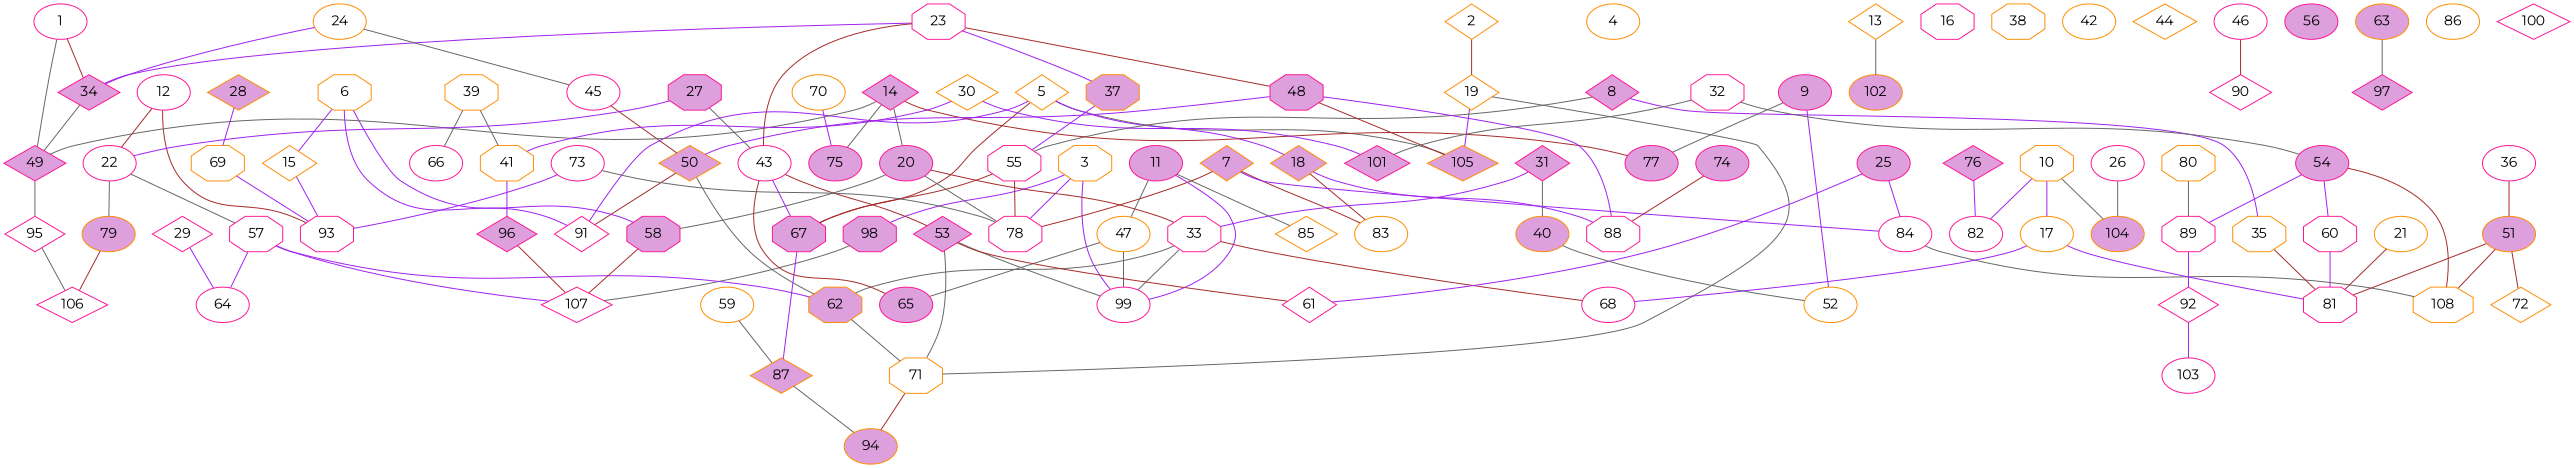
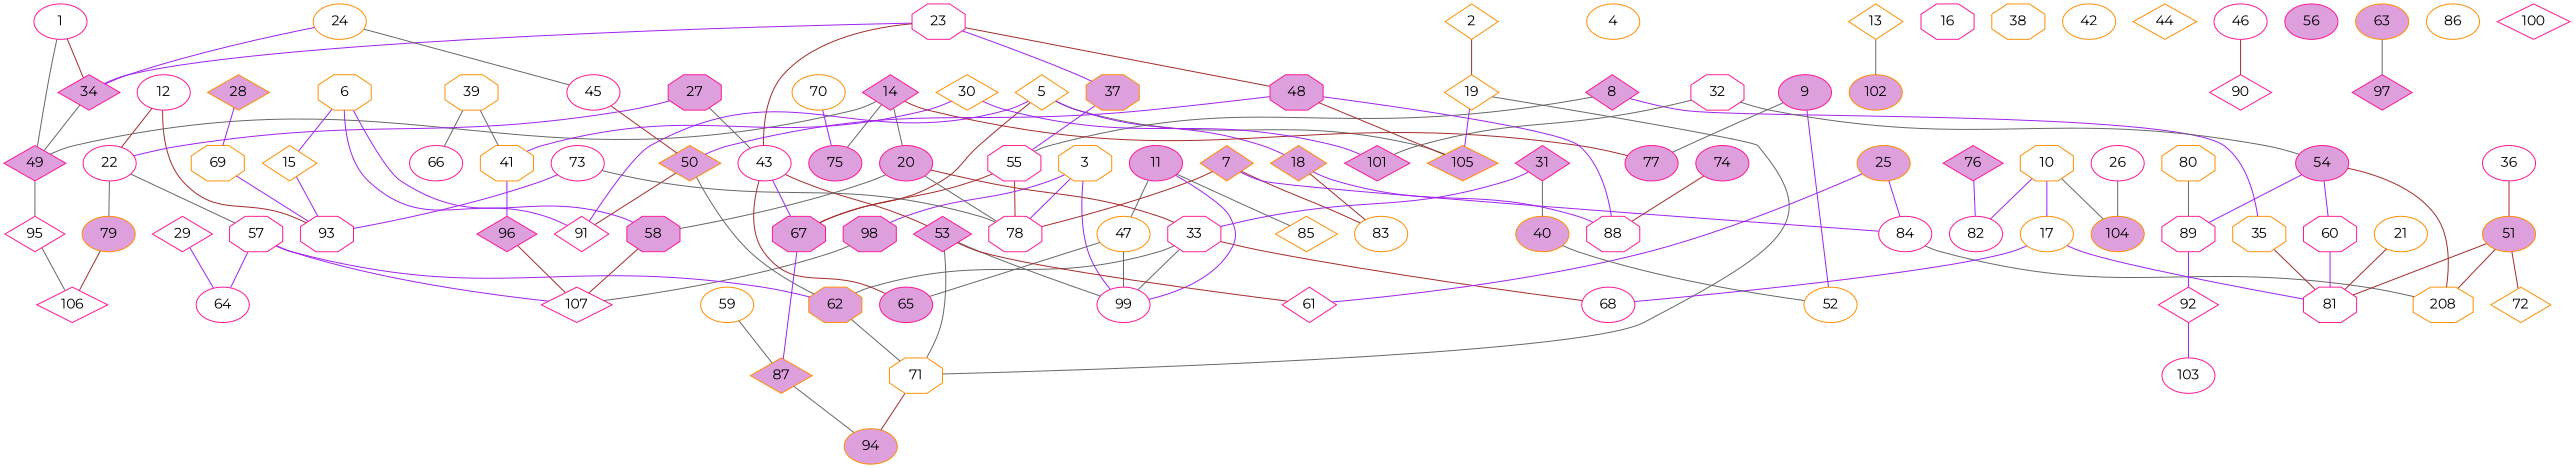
node "25": color deeppink -> darkorange
node "108": label "108" -> "208"
